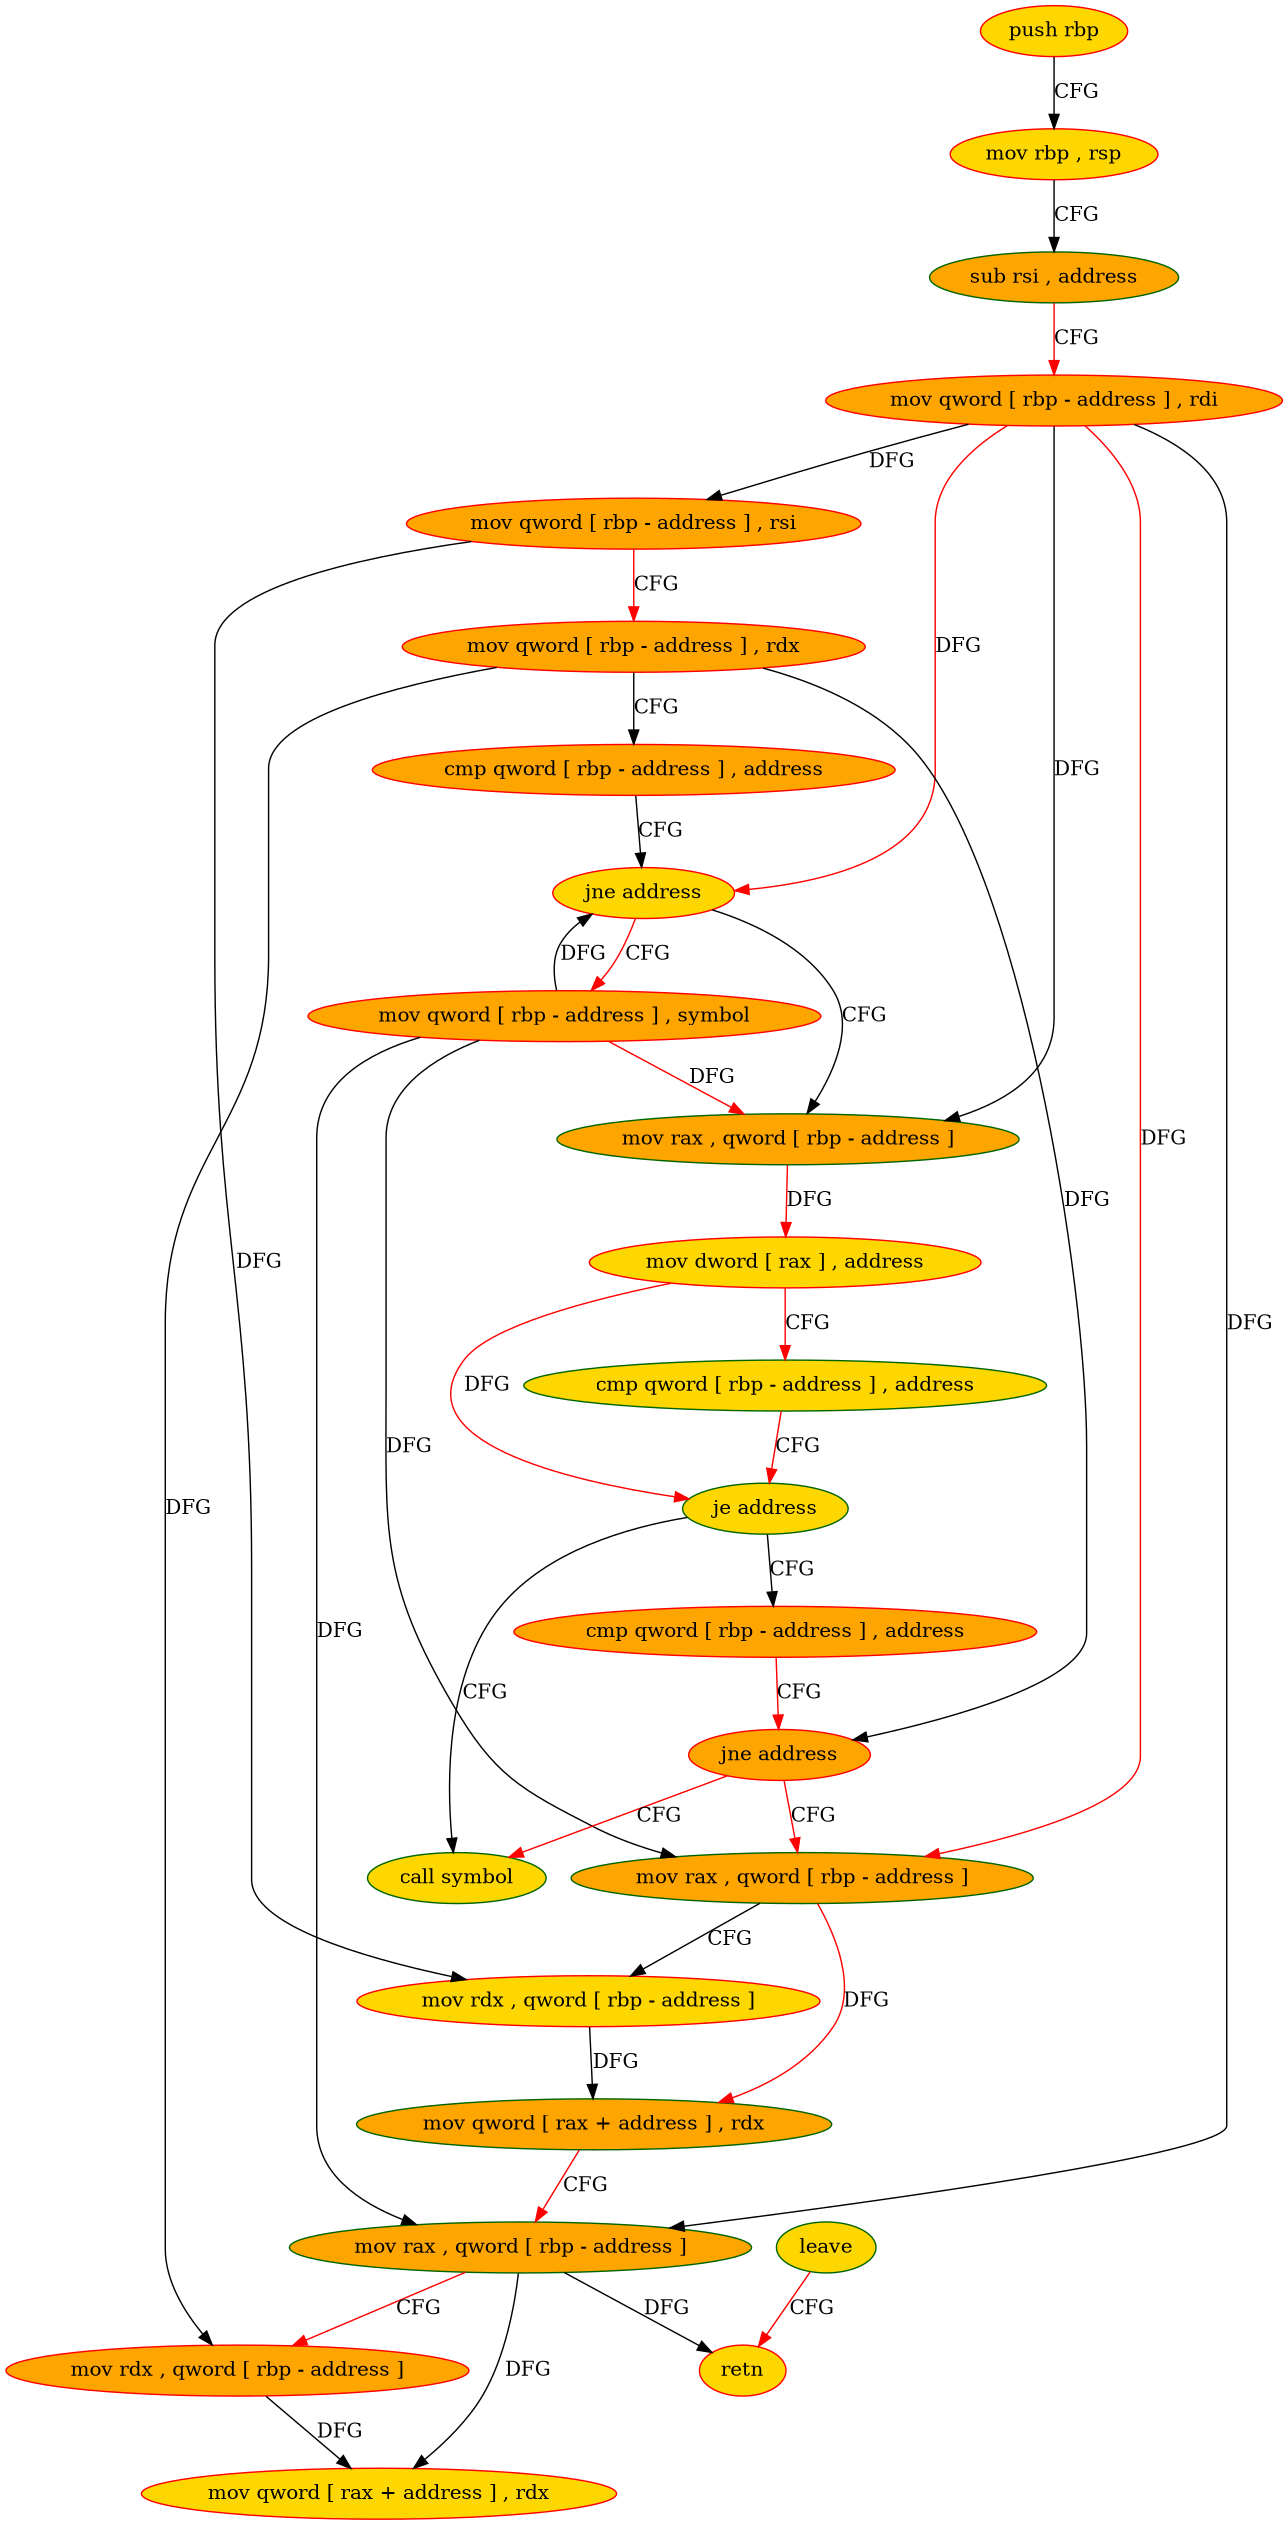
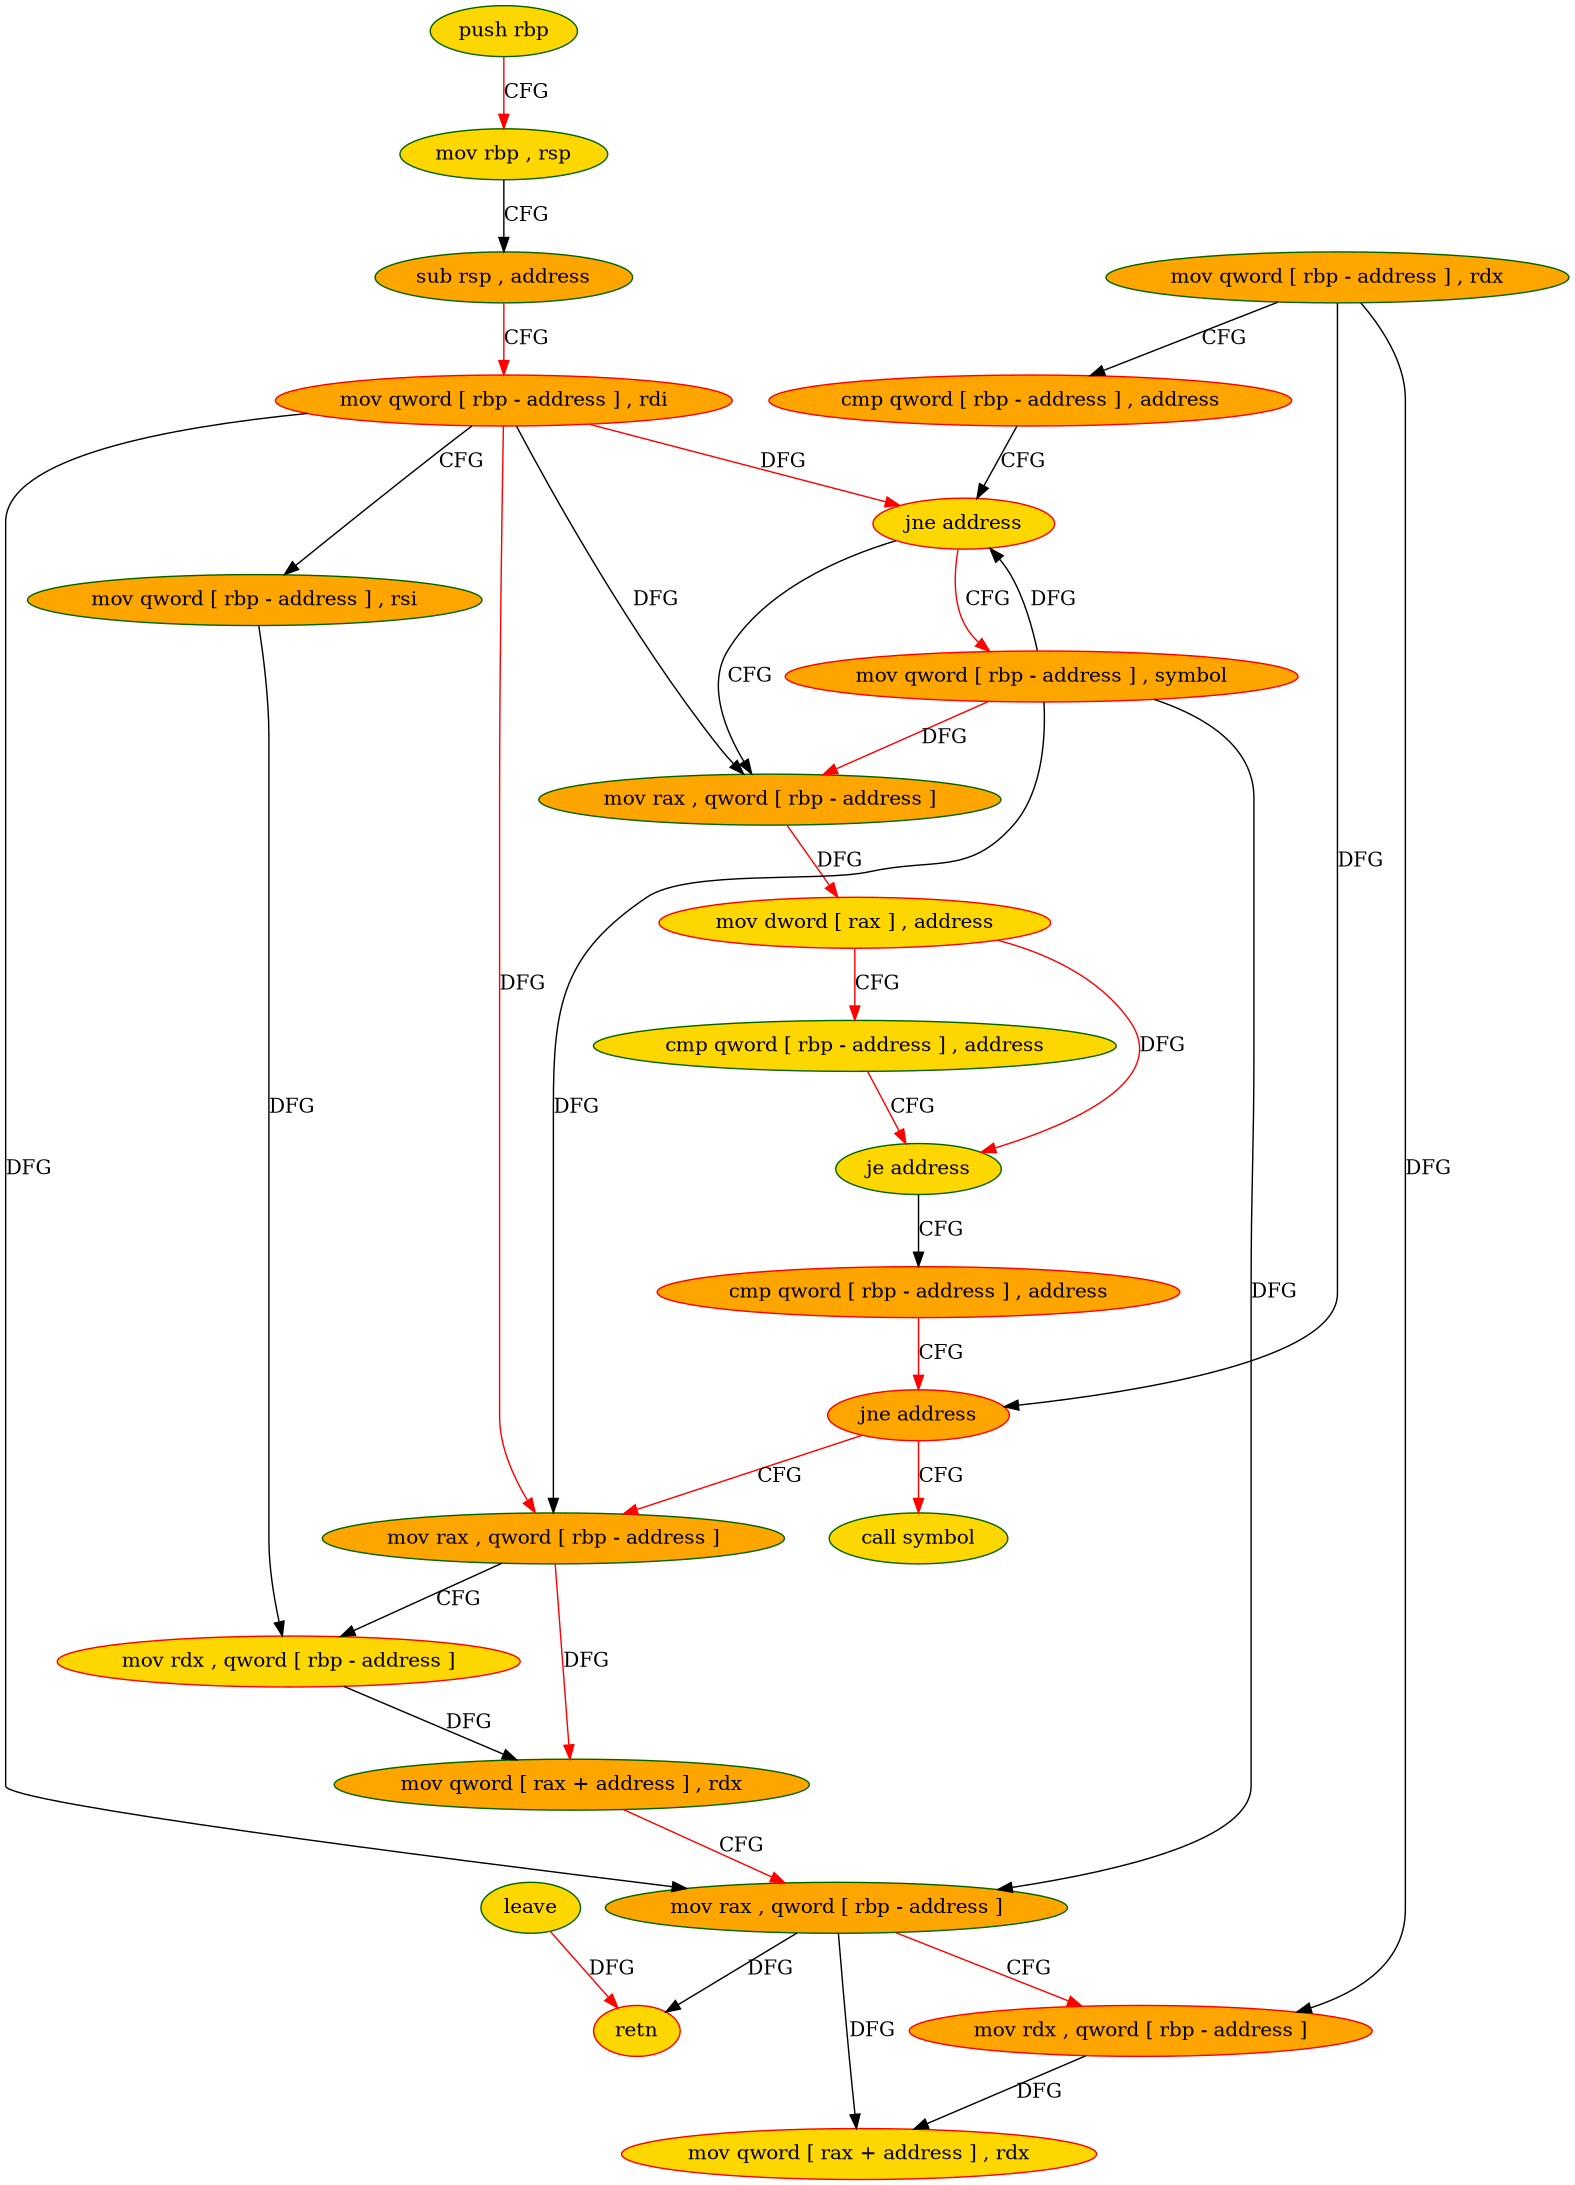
node "push rbp": color red -> darkgreen
edge "push rbp" -> "mov rbp , rsp": color black -> red
node "mov rbp , rsp": color red -> darkgreen
node "sub rsi , address": label "sub rsi , address" -> "sub rsp , address"
edge "mov qword [ rbp - address ] , rdi" -> "mov qword [ rbp - address ] , rsi": label "DFG" -> "CFG"
node "mov qword [ rbp - address ] , rsi": color red -> darkgreen
edge "mov qword [ rbp - address ] , rsi" -> "mov qword [ rbp - address ] , rdx": removed, label "CFG"
node "mov qword [ rbp - address ] , rdx": color red -> darkgreen
edge "je address" -> "call symbol": removed, label "CFG"
edge "leave" -> "retn": label "CFG" -> "DFG"
